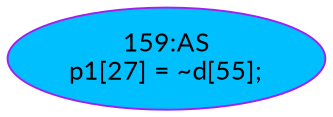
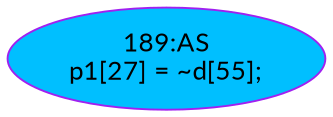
node "159:AS p1[27] = ~d[55];": label "159:AS p1[27] = ~d[55];" -> "189:AS p1[27] = ~d[55];"
